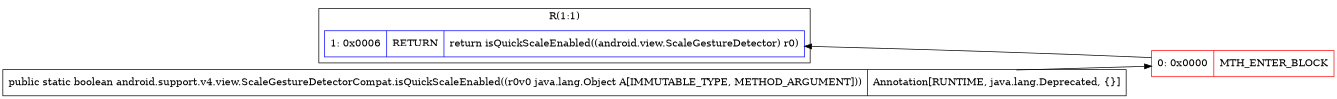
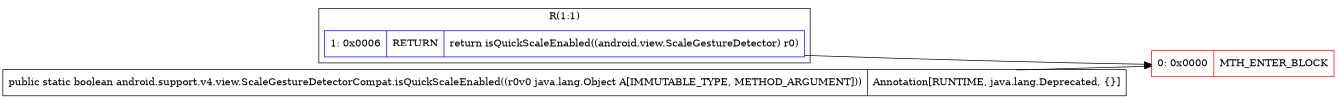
edge "0: 0x0000" -> "1: 0x0006": reversed
